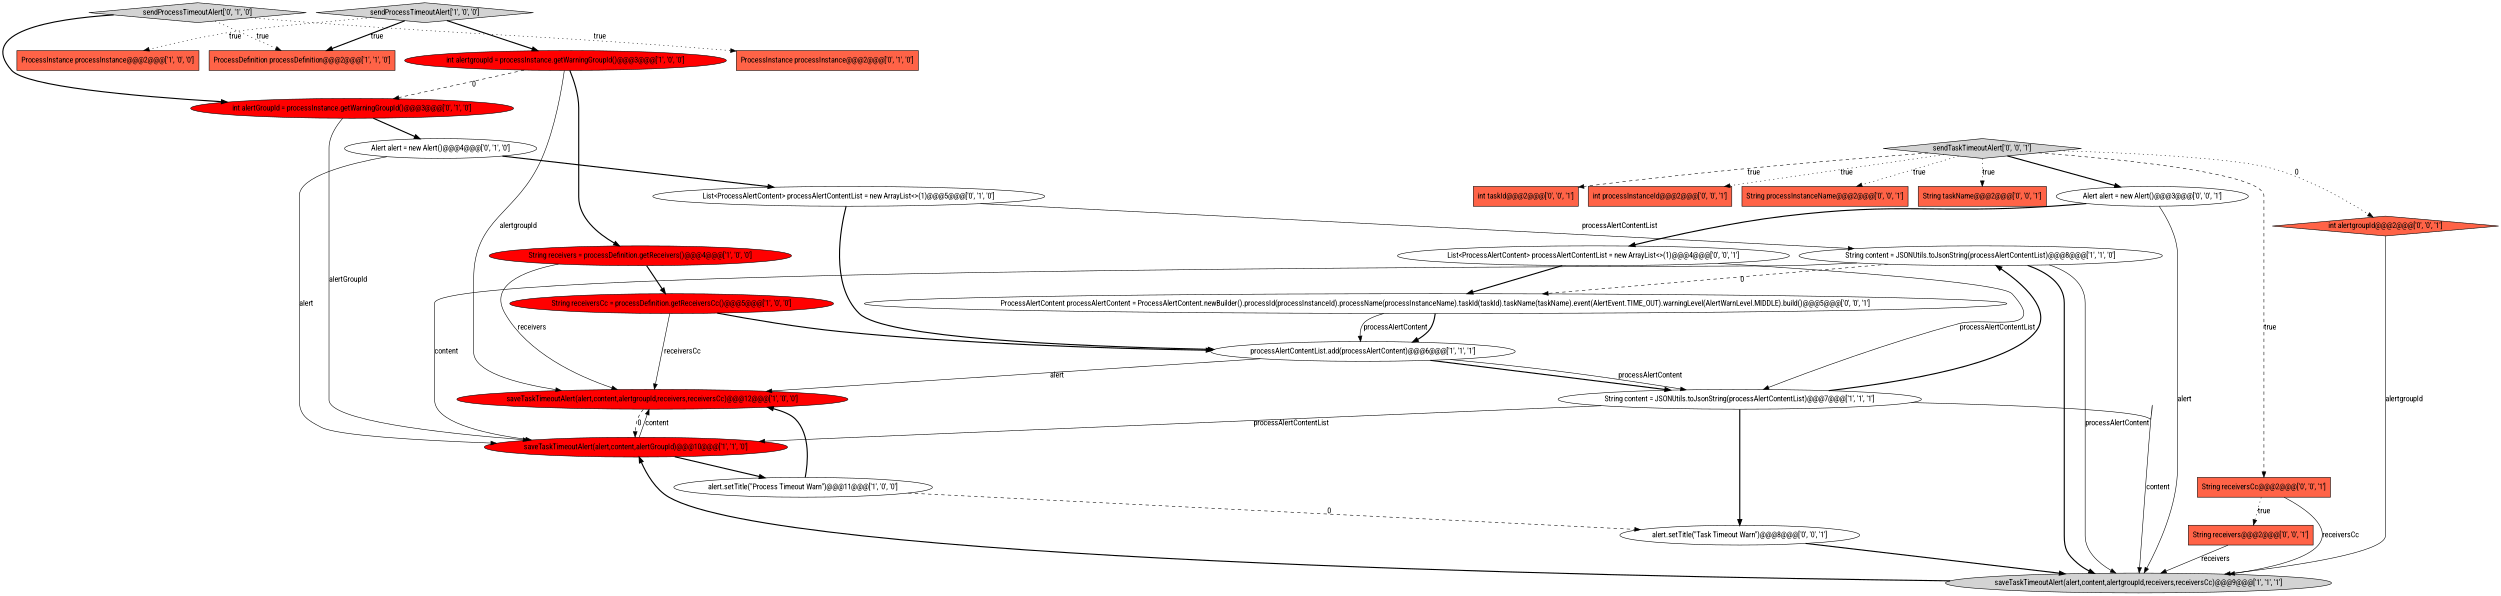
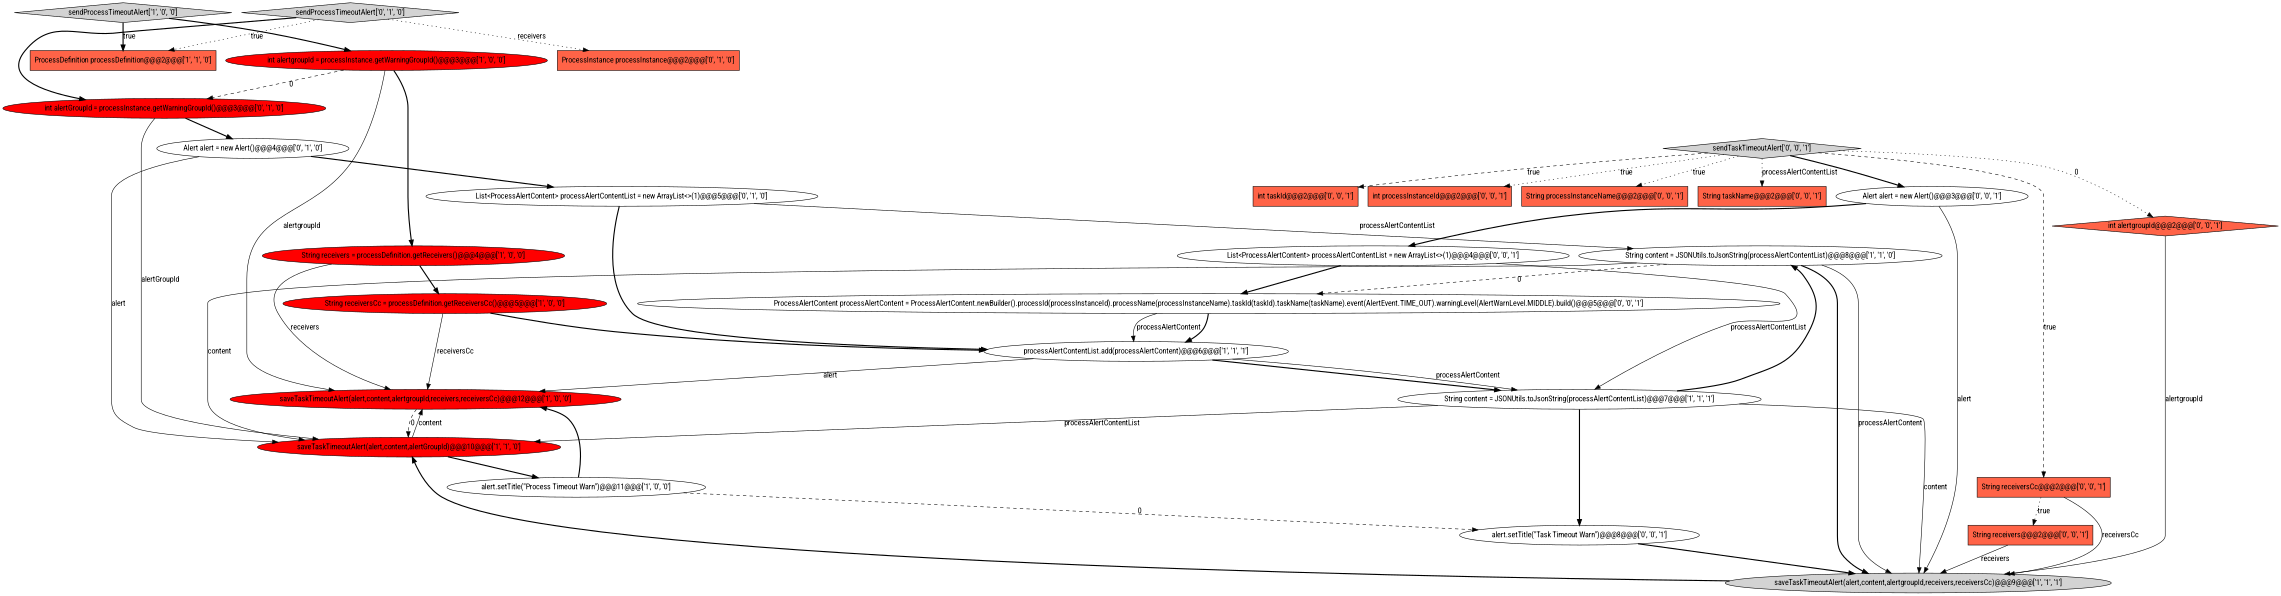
edge "sendProcessTimeoutAlert['0', '1', '0']" -> "ProcessInstance processInstance@@@2@@@['0', '1', '0']": label "true" -> "receivers"
node "ProcessInstance processInstance@@@2@@@['1', '0', '0']": removed
edge "sendTaskTimeoutAlert['0', '0', '1']" -> "String taskName@@@2@@@['0', '0', '1']": label "true" -> "processAlertContentList"
